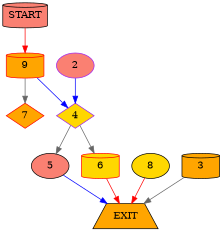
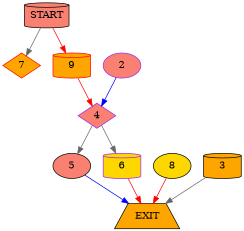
edge "9" -> "7": now "START" -> "7"
edge "9" -> "4": color blue -> red
node "4": fillcolor gold -> salmon
node "6": color red -> purple
